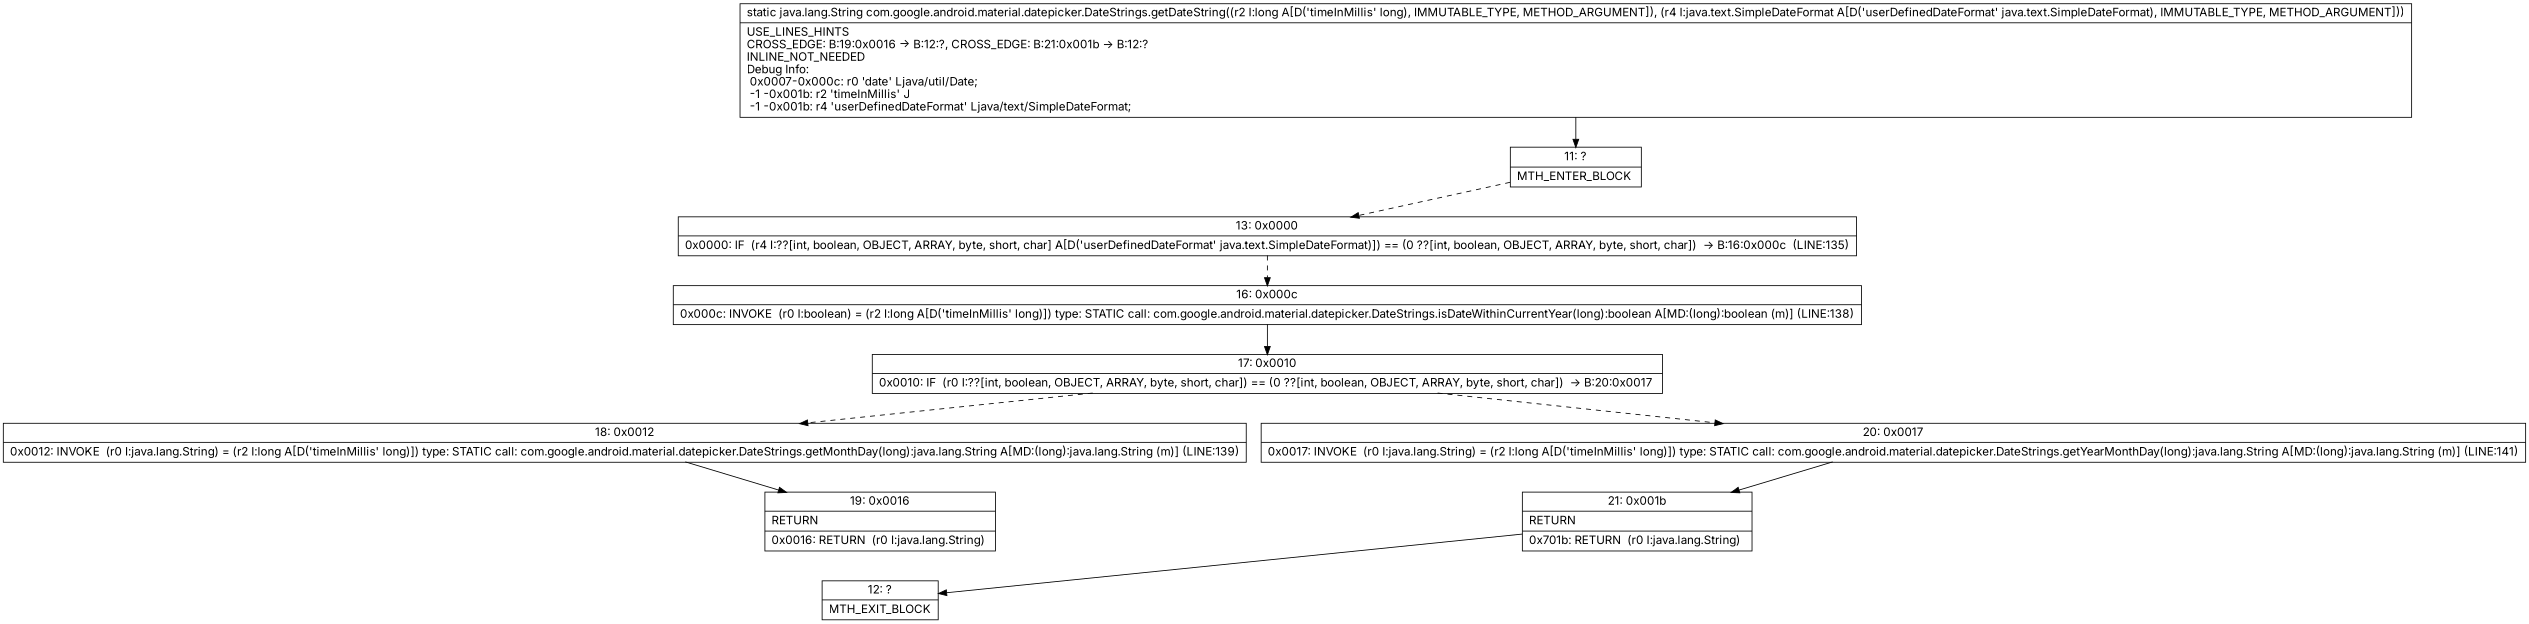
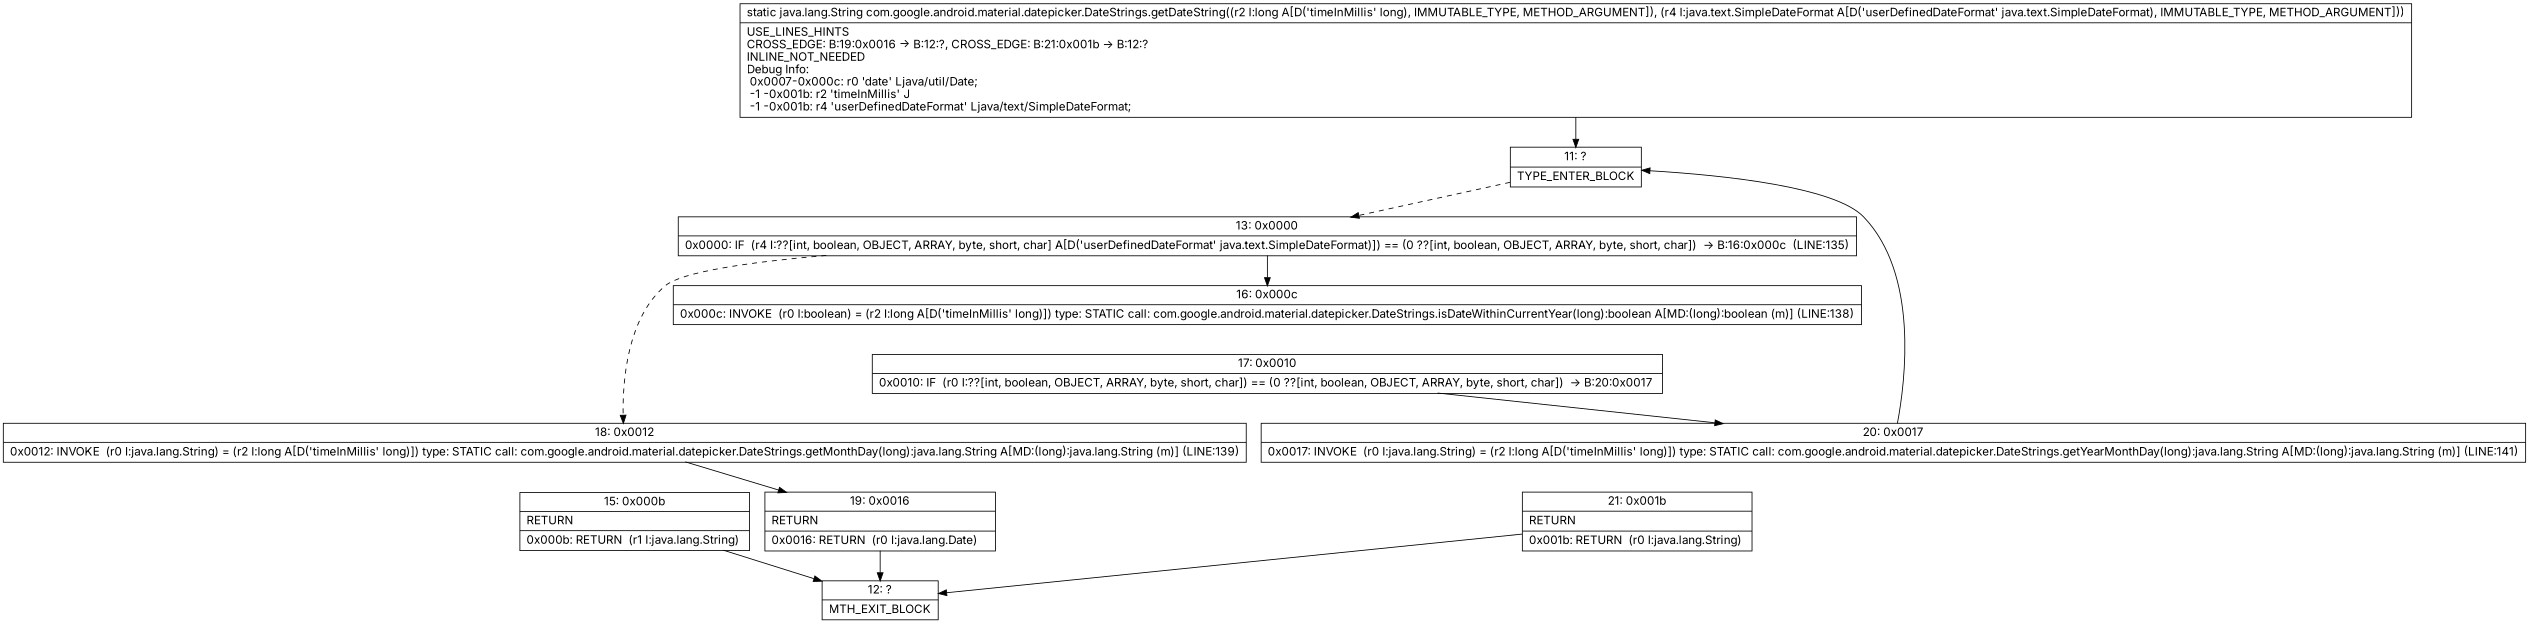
node "11: ?": text "MTH_ENTER_BLOCK" -> "TYPE_ENTER_BLOCK"
edge "13: 0x0000" -> "16: 0x000c": style dashed -> solid
edge "16: 0x000c" -> "17: 0x0010": removed
edge "17: 0x0010" -> "18: 0x0012": now "13: 0x0000" -> "18: 0x0012"
edge "17: 0x0010" -> "20: 0x0017": style dashed -> solid
edge "20: 0x0017" -> "21: 0x001b": now "20: 0x0017" -> "11: ?"
node "15: 0x000b": added
node "19: 0x0016": text "0x0016: RETURN  (r0 I:java.lang.String)" -> "0x0016: RETURN  (r0 I:java.lang.Date)"
node "21: 0x001b": text "0x701b: RETURN  (r0 I:java.lang.String)" -> "0x001b: RETURN  (r0 I:java.lang.String)"
edge "19: 0x0016" -> "12: ?": added
